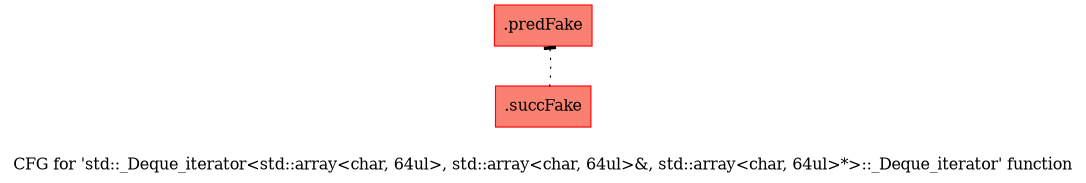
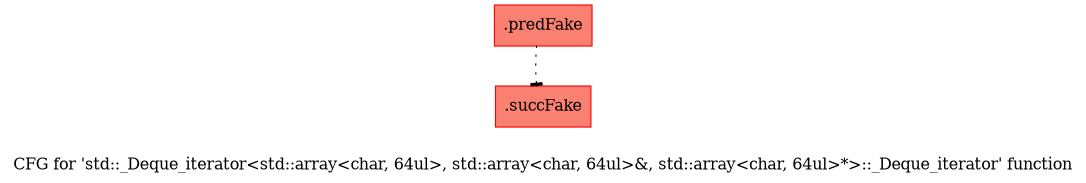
edge ".succFake" -> ".predFake": reversed
